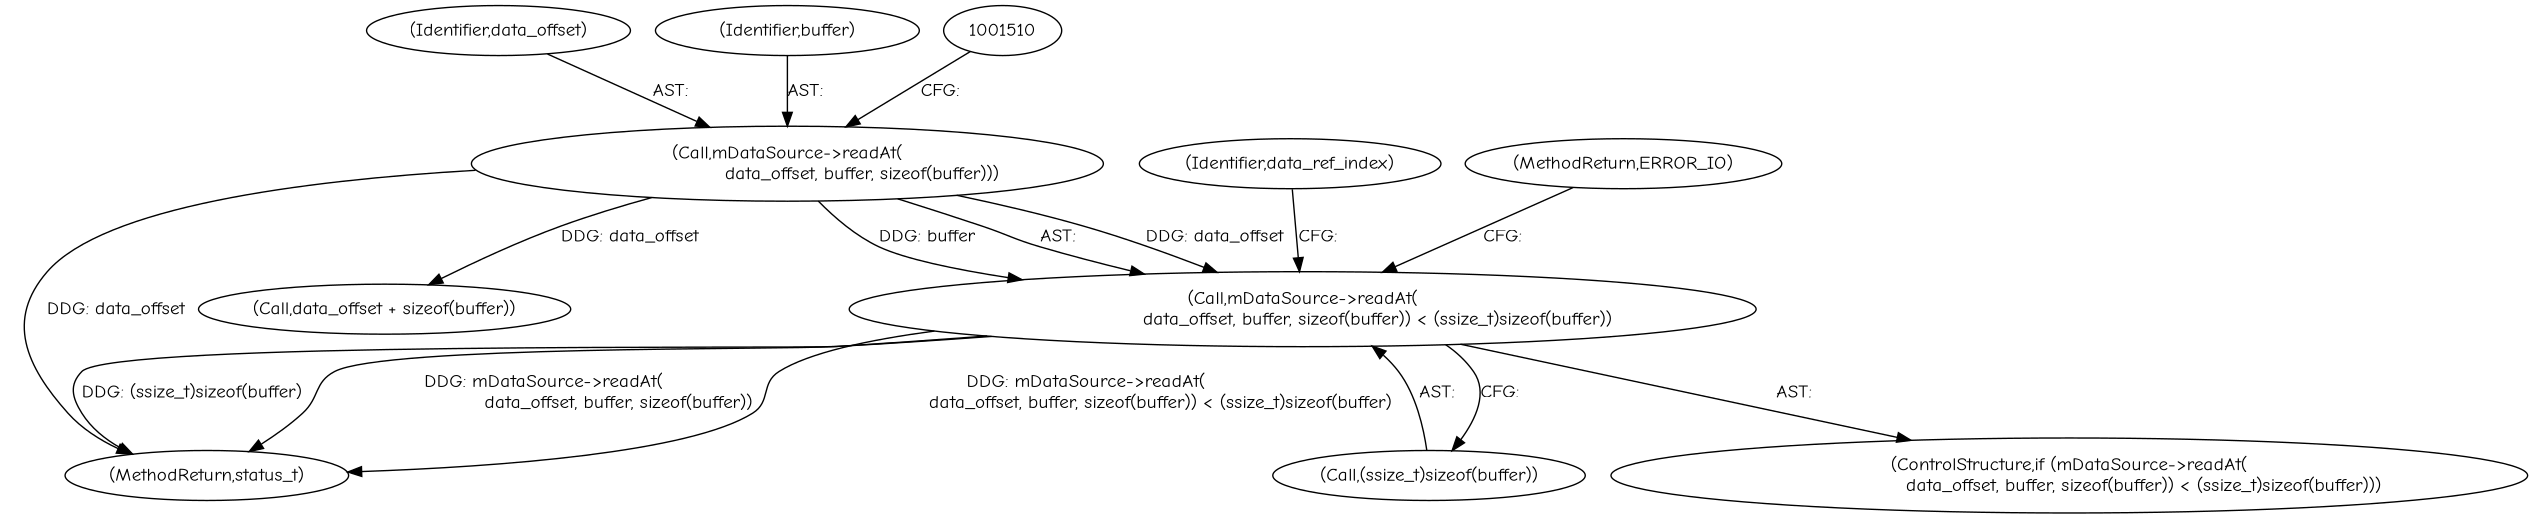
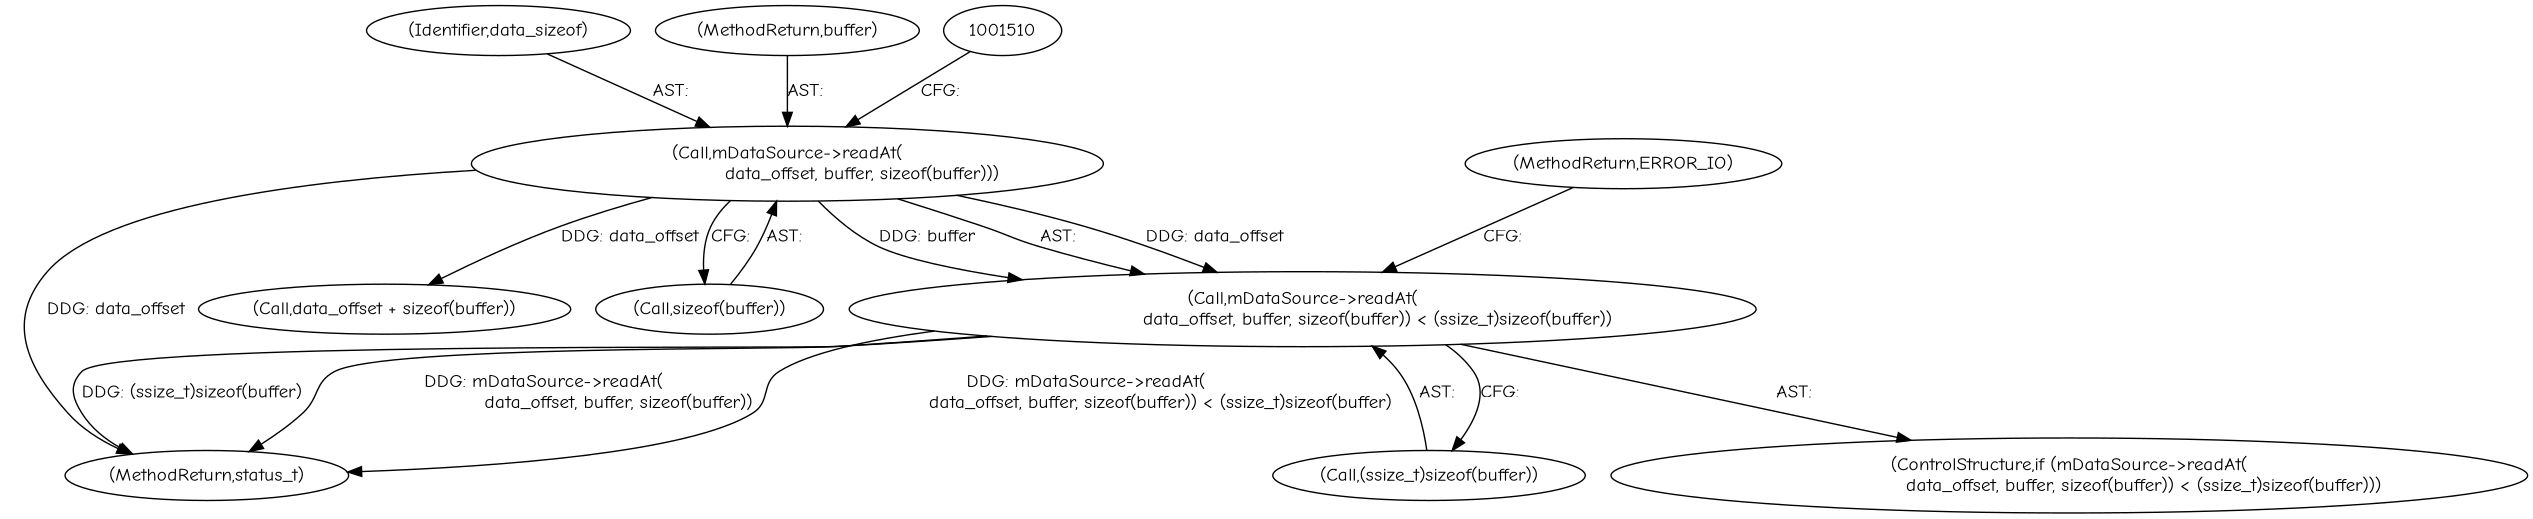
node "(Identifier,data_offset)": label "(Identifier,data_offset)" -> "(Identifier,data_sizeof)"
node "(Identifier,buffer)": label "(Identifier,buffer)" -> "(MethodReturn,buffer)"
node "(Identifier,data_ref_index)": removed
node "(Call,sizeof(buffer))": added
